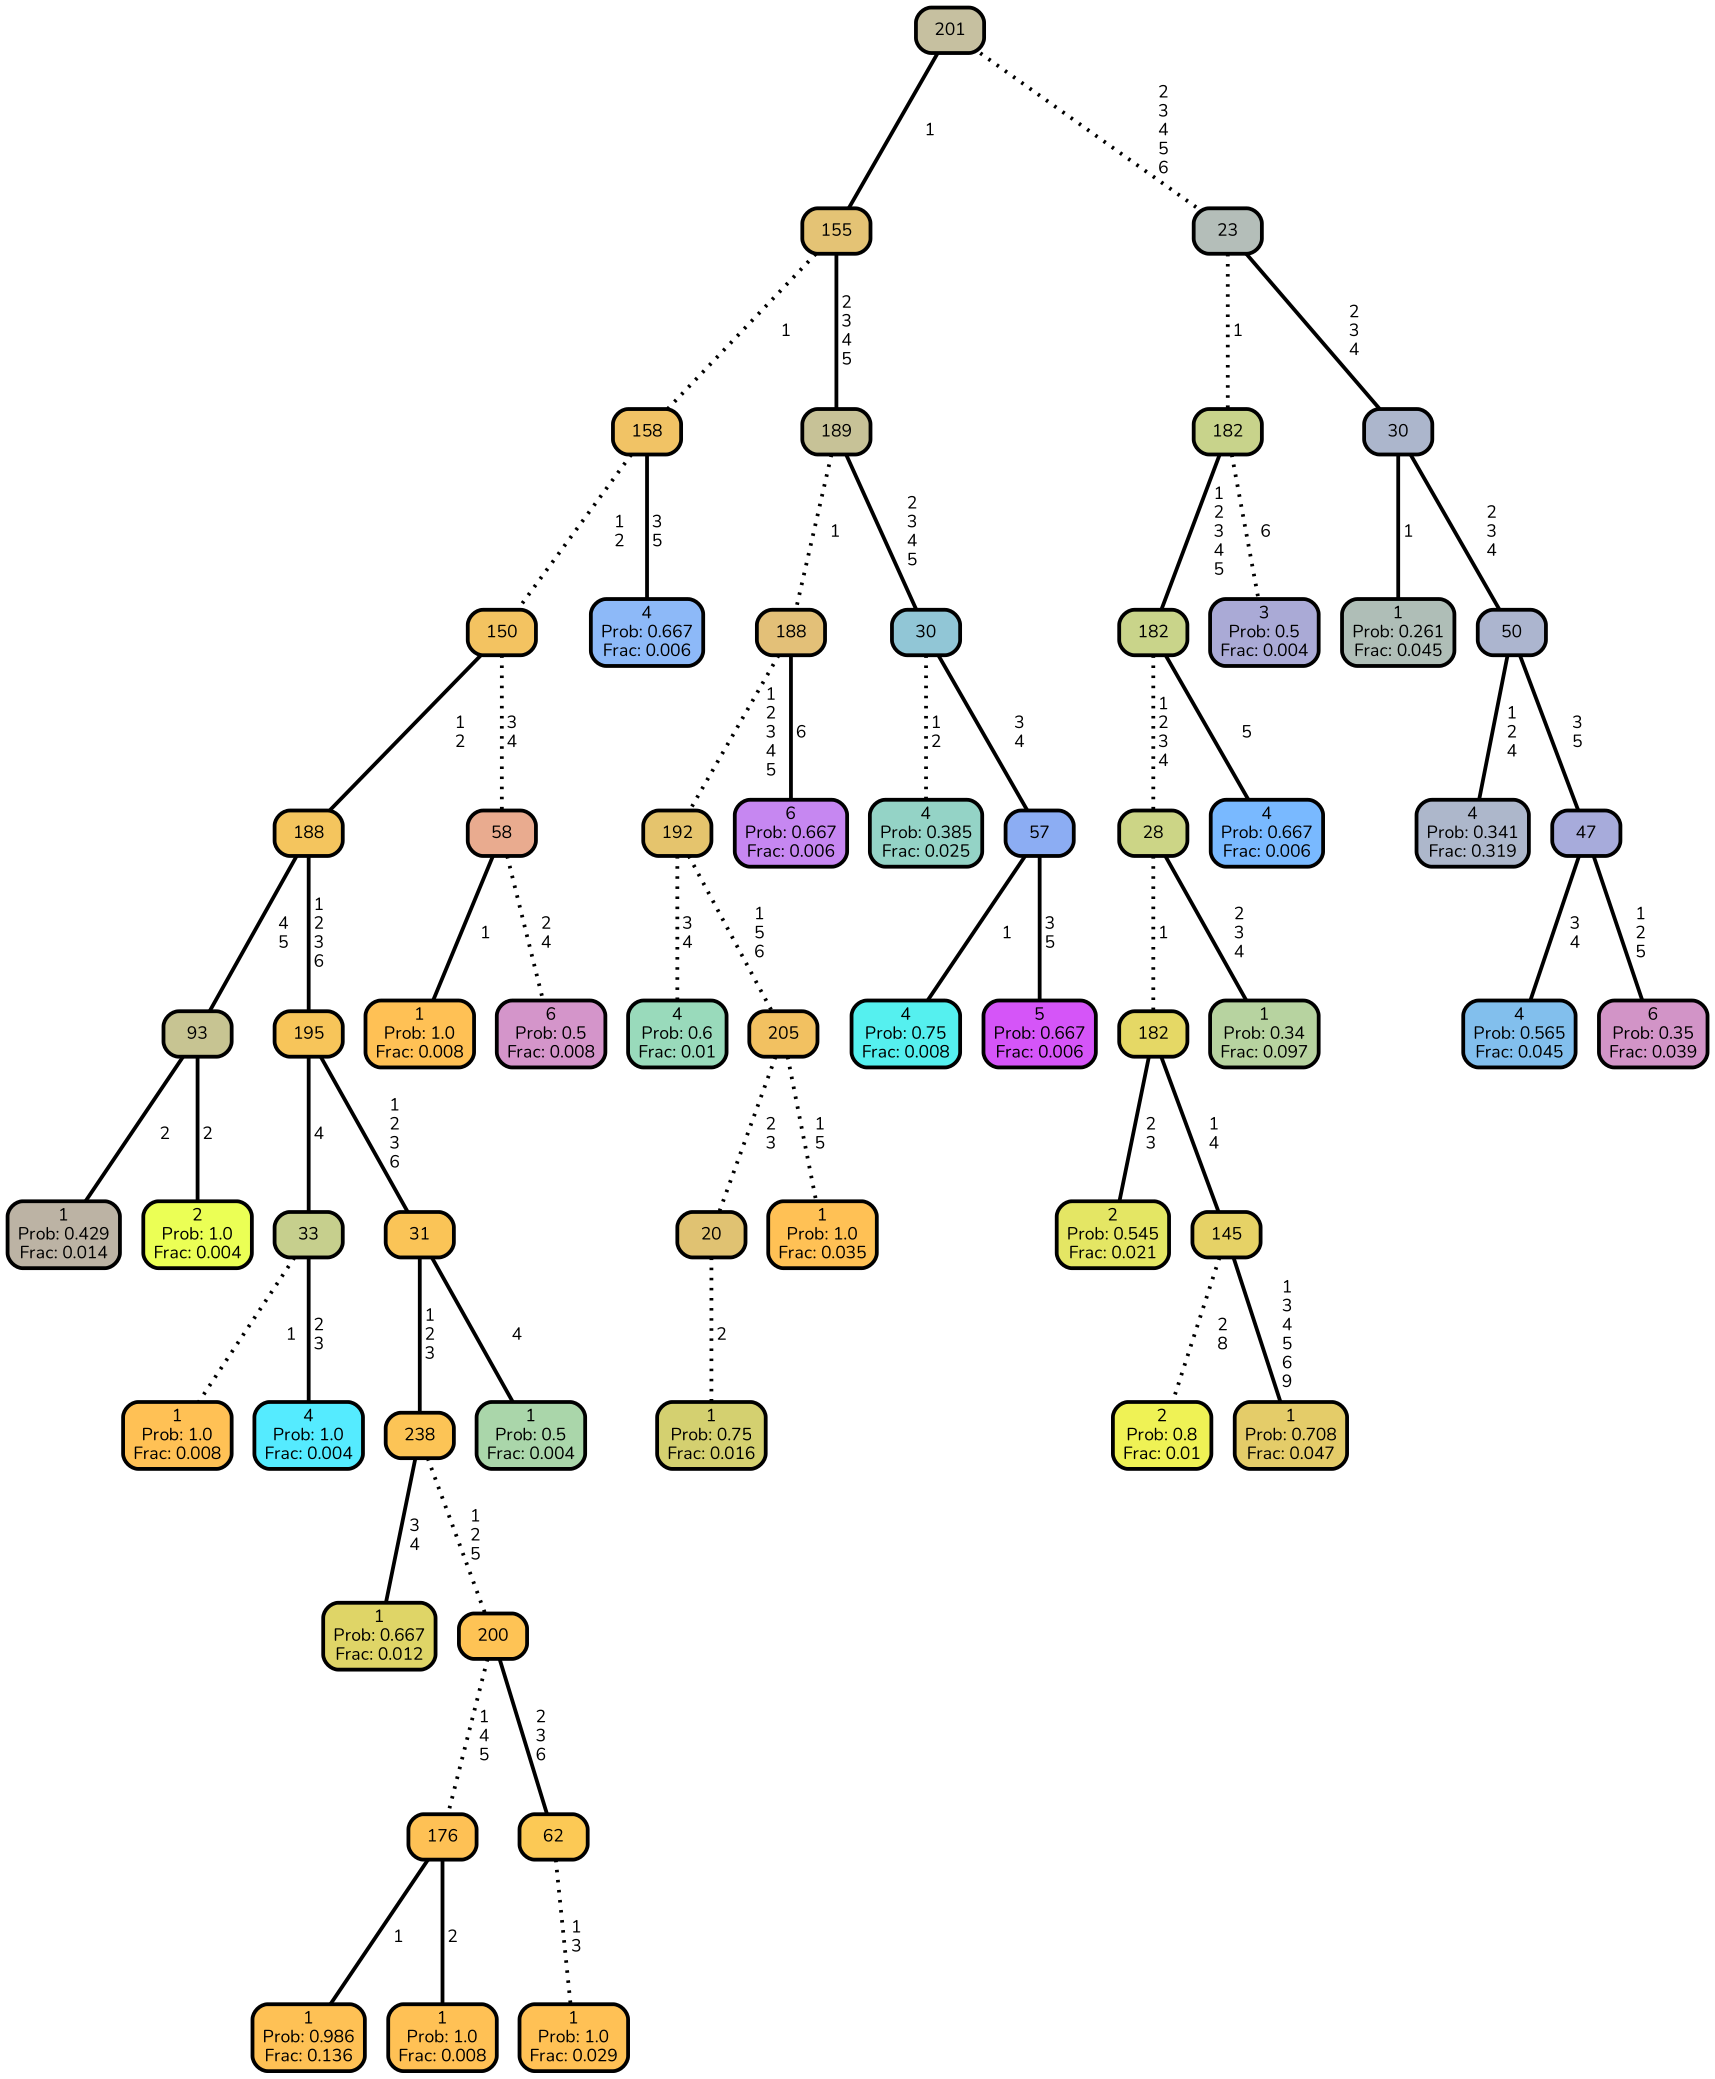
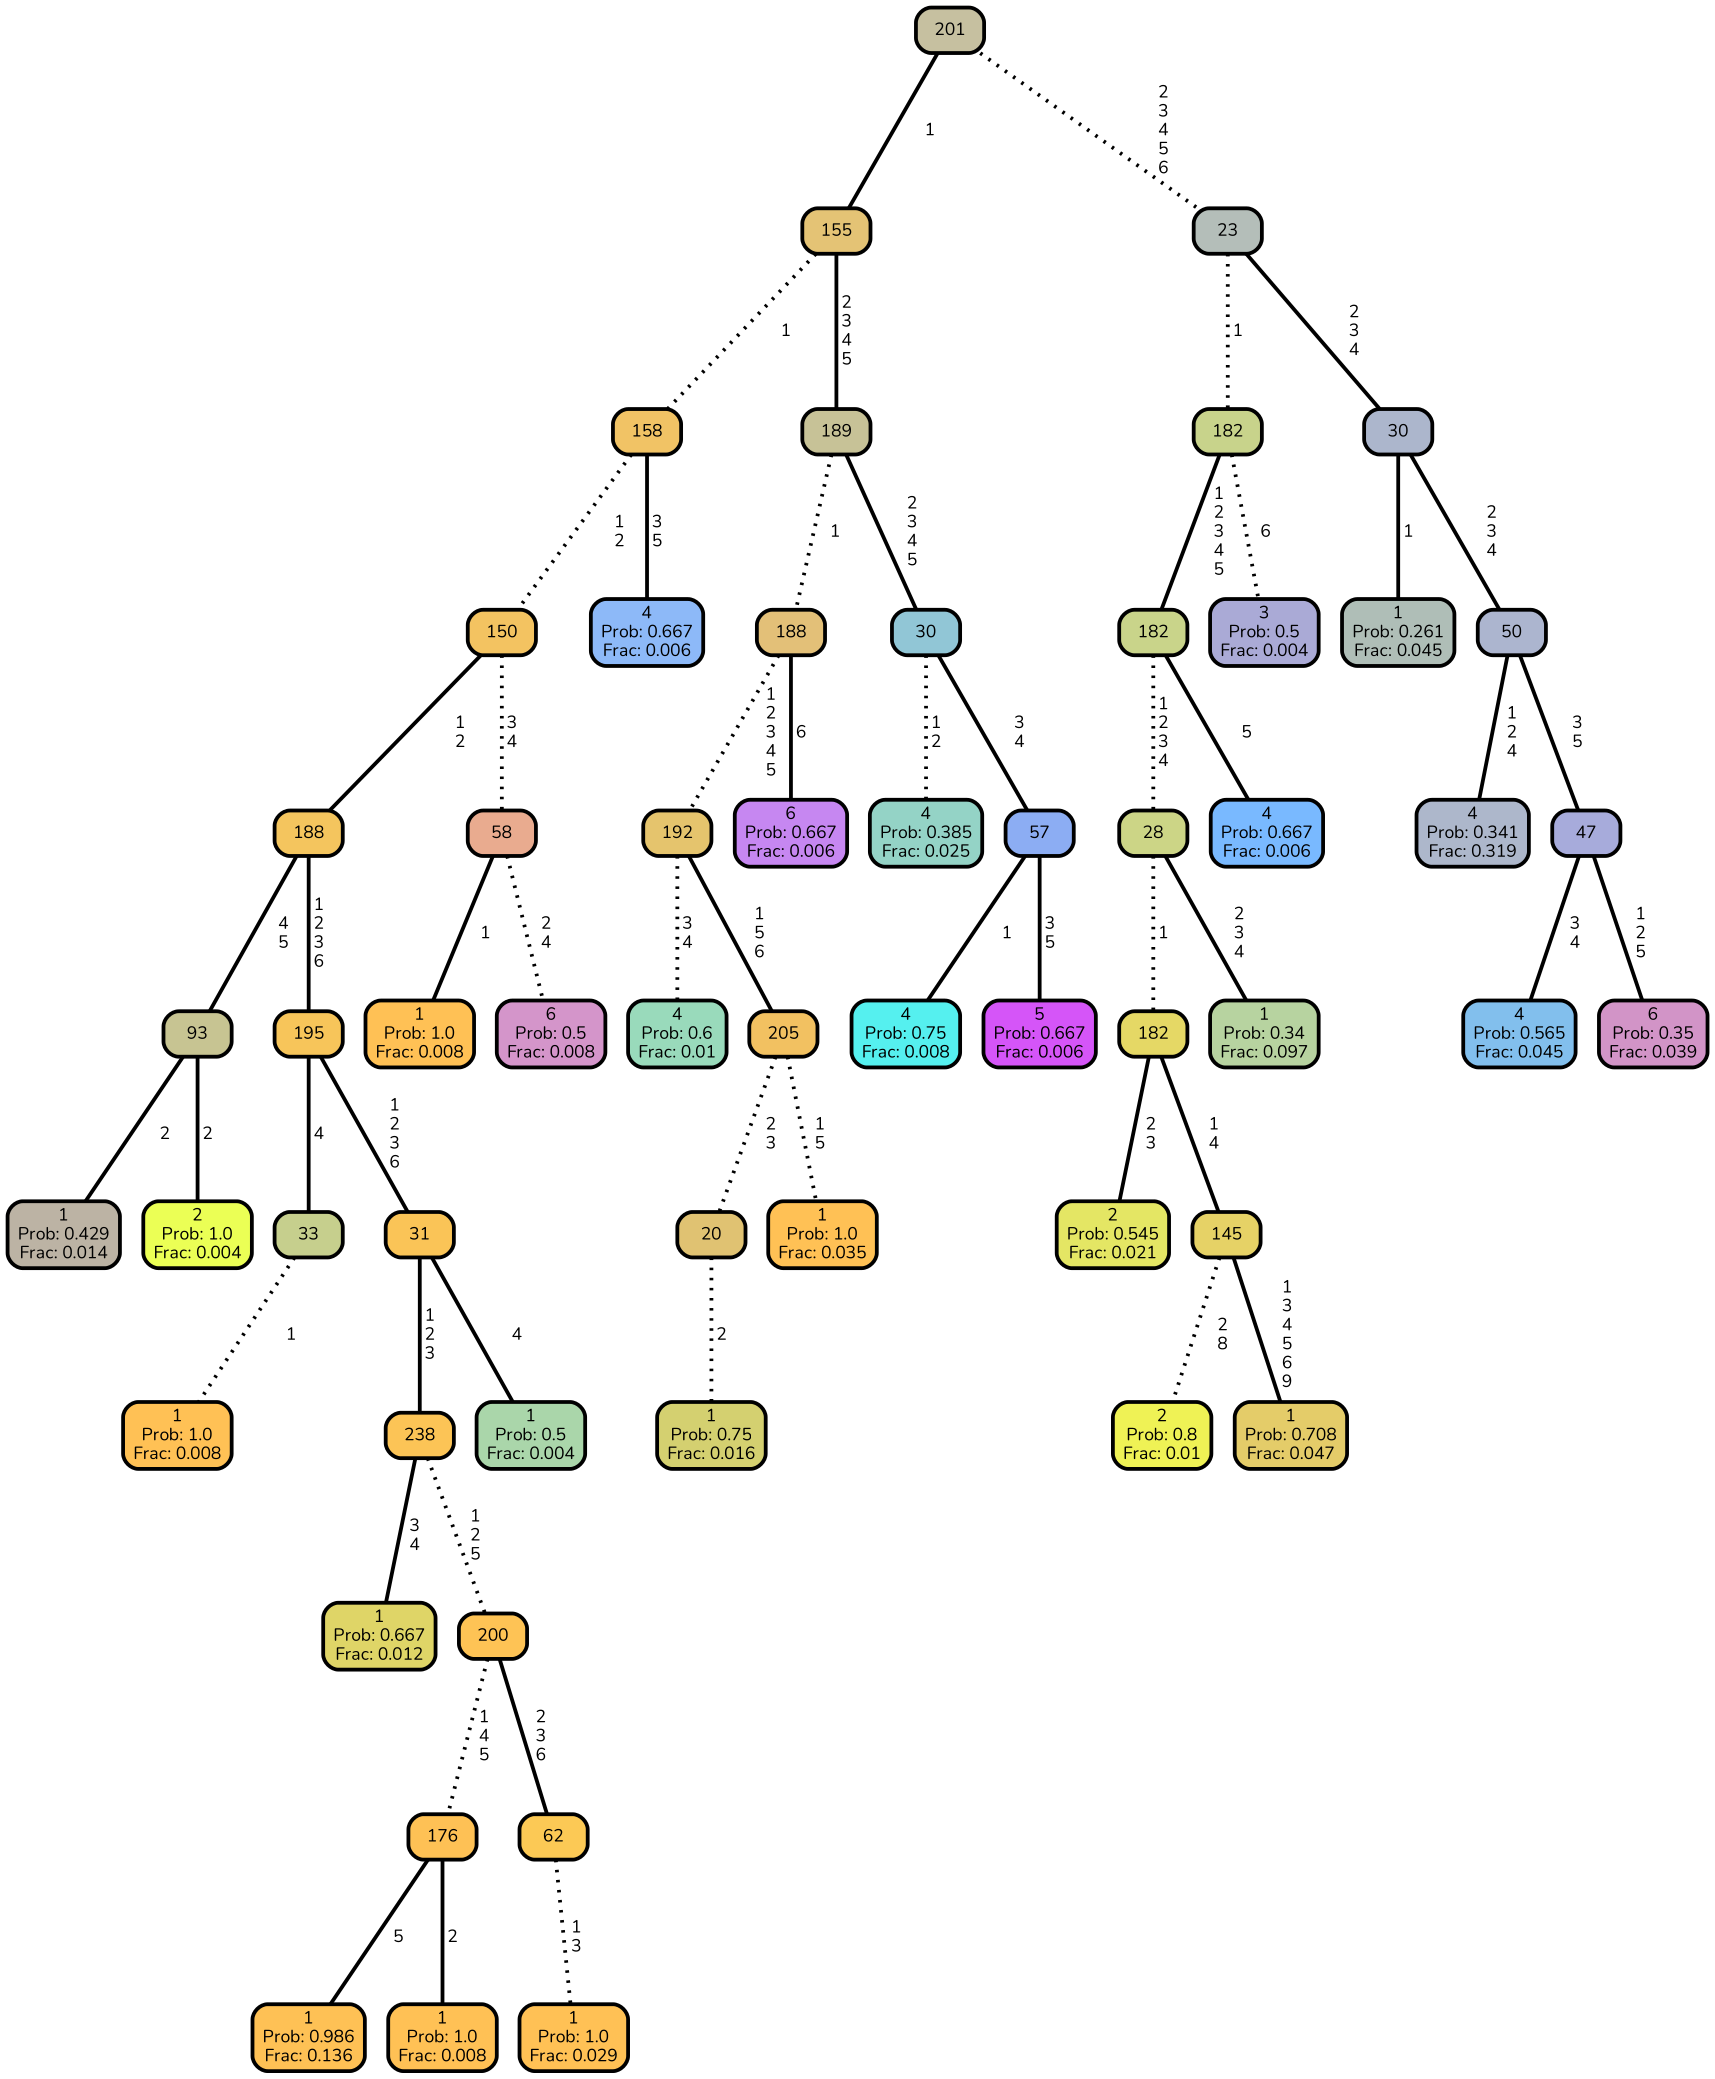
edge "192" -- "205": style dotted -> solid
node "4 Prob: 1.0 Frac: 0.004": removed
edge "176" -- "1 Prob: 0.986 Frac: 0.136": label " 1" -> " 5"
